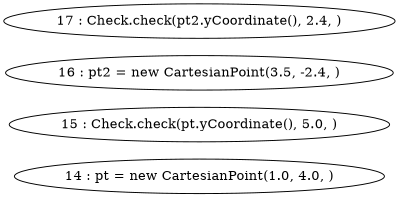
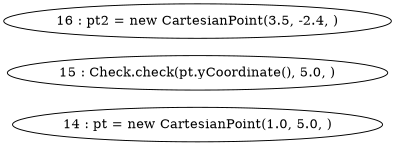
node "17 : Check.check(pt2.yCoordinate(), 2.4, )": removed
node "14 : pt = new CartesianPoint(1.0, 4.0, )": label "14 : pt = new CartesianPoint(1.0, 4.0, )" -> "14 : pt = new CartesianPoint(1.0, 5.0, )"
